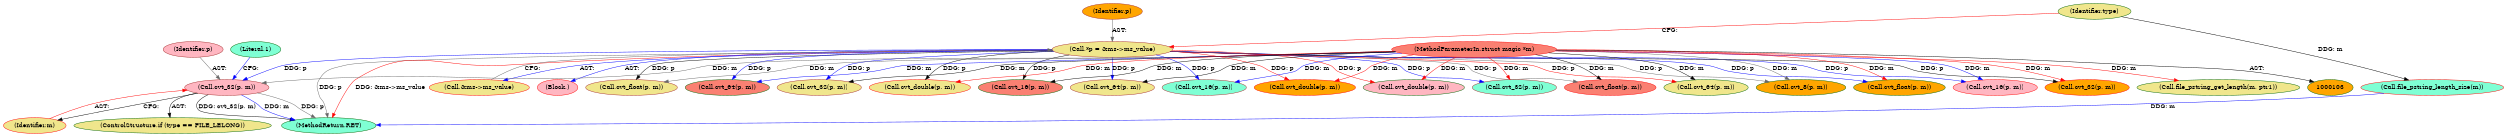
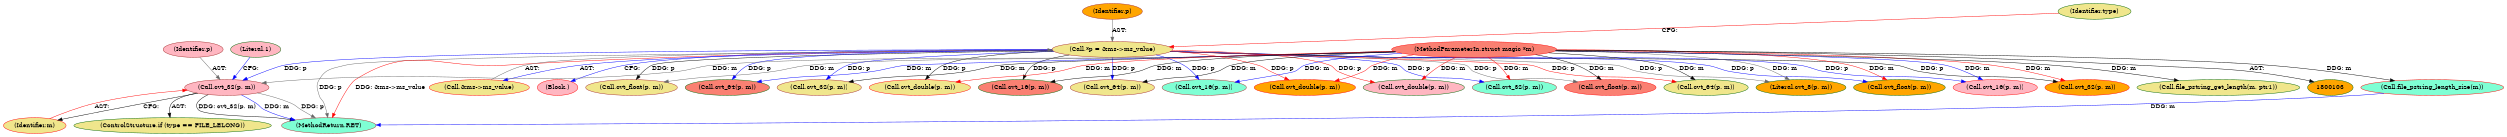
edge "(Identifier,type)" -> "(Call,file_pstring_length_size(m))": now "(MethodParameterIn,struct magic *m)" -> "(Call,file_pstring_length_size(m))"
node "(Literal,1)": fillcolor aquamarine -> lightpink
edge "(MethodParameterIn,struct magic *m)" -> "(Call,file_pstring_get_length(m, ptr1))": color red -> black
edge "(Call,&ms->ms_value)" -> "(Call,*p = &ms->ms_value)": label "CFG: " -> "AST: "
edge "(Call,*p = &ms->ms_value)" -> "(Block,)": label "AST: " -> "CFG: "
node "(Call,cvt_8(p, m))": label "(Call,cvt_8(p, m))" -> "(Literal,cvt_8(p, m))"
node "1000103": label "1000103" -> "1800103"
node "(MethodReturn,RET)": color darkgreen -> brown
